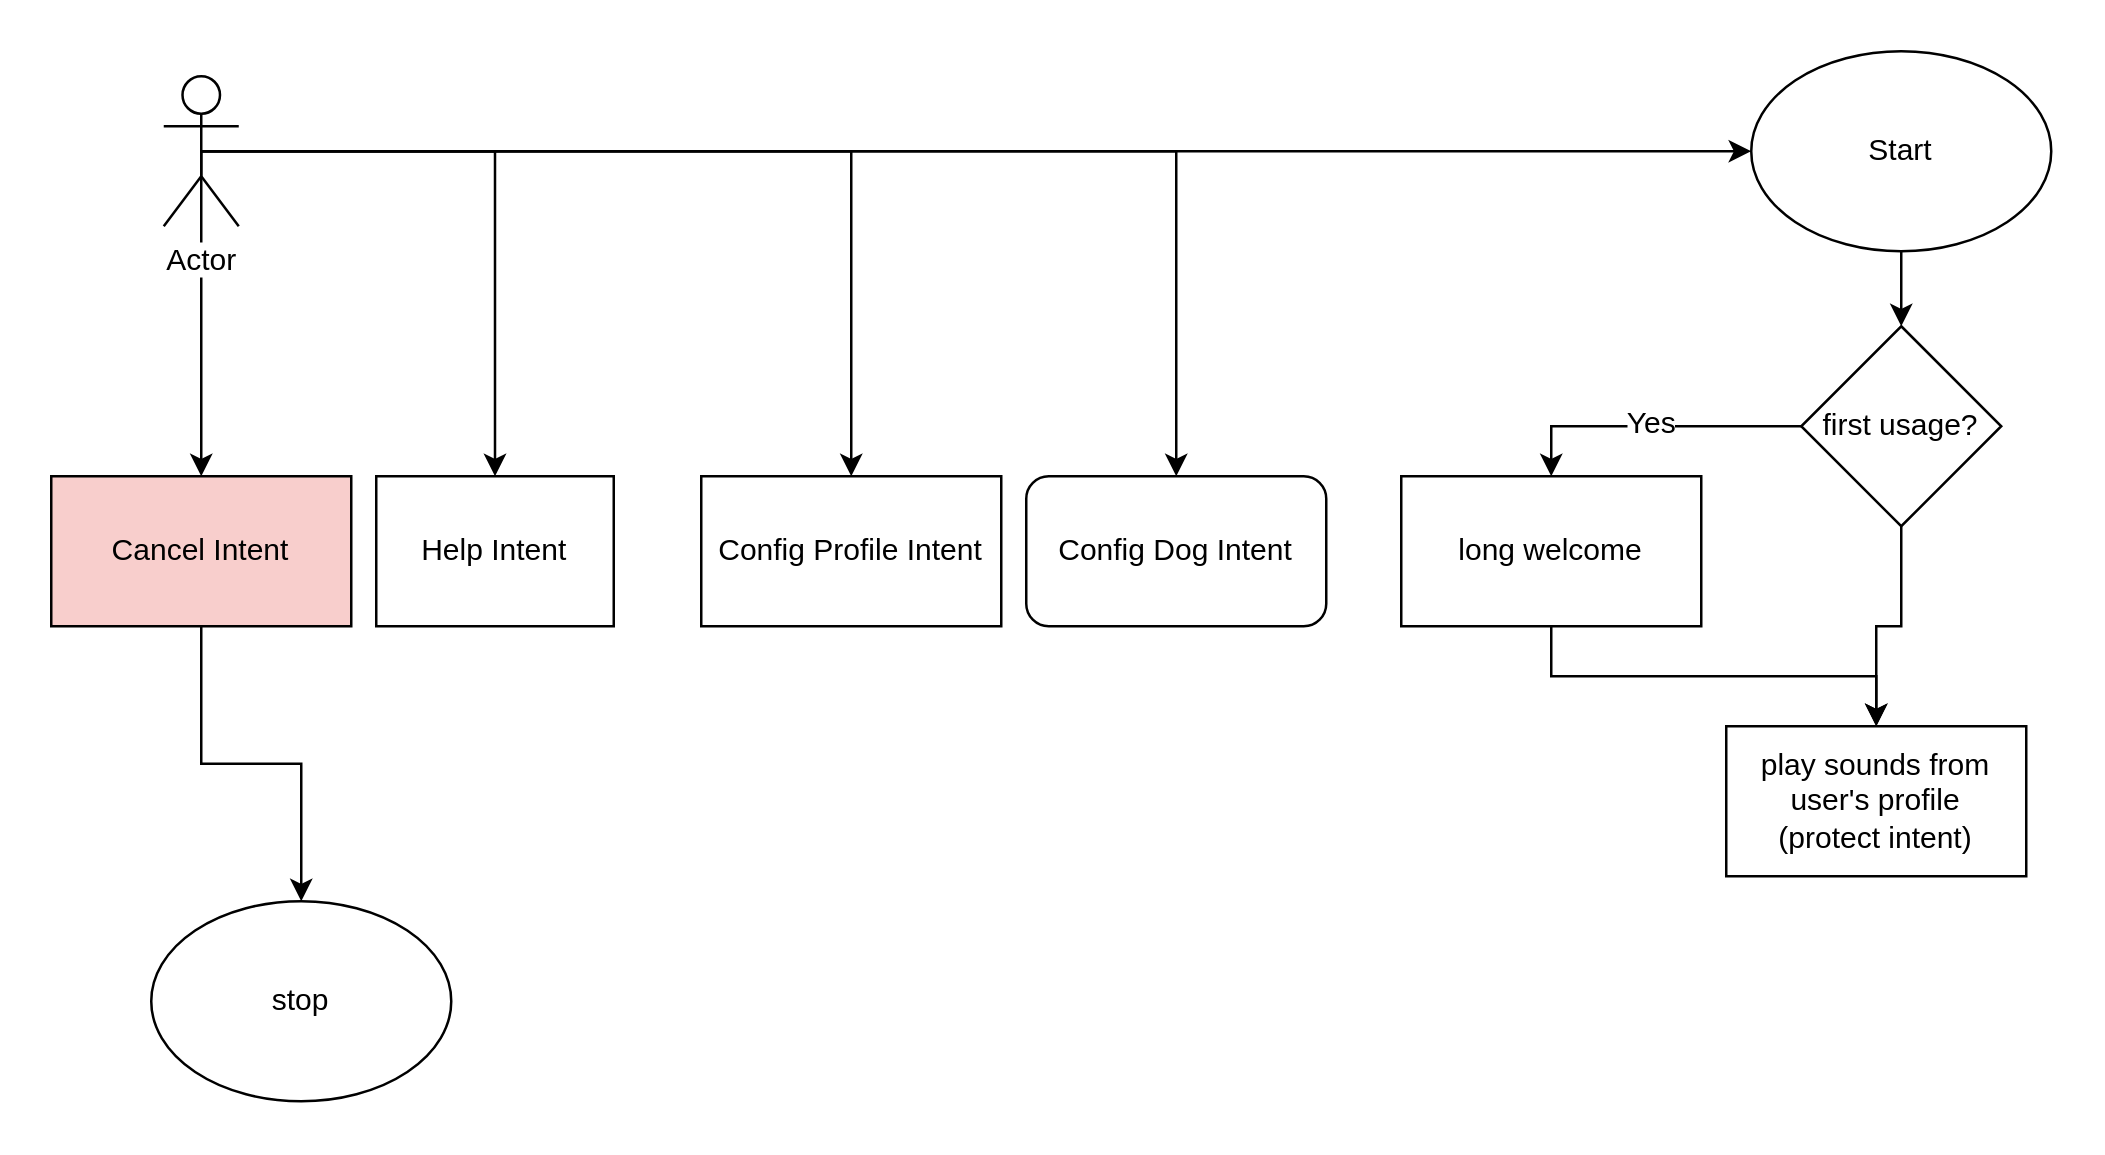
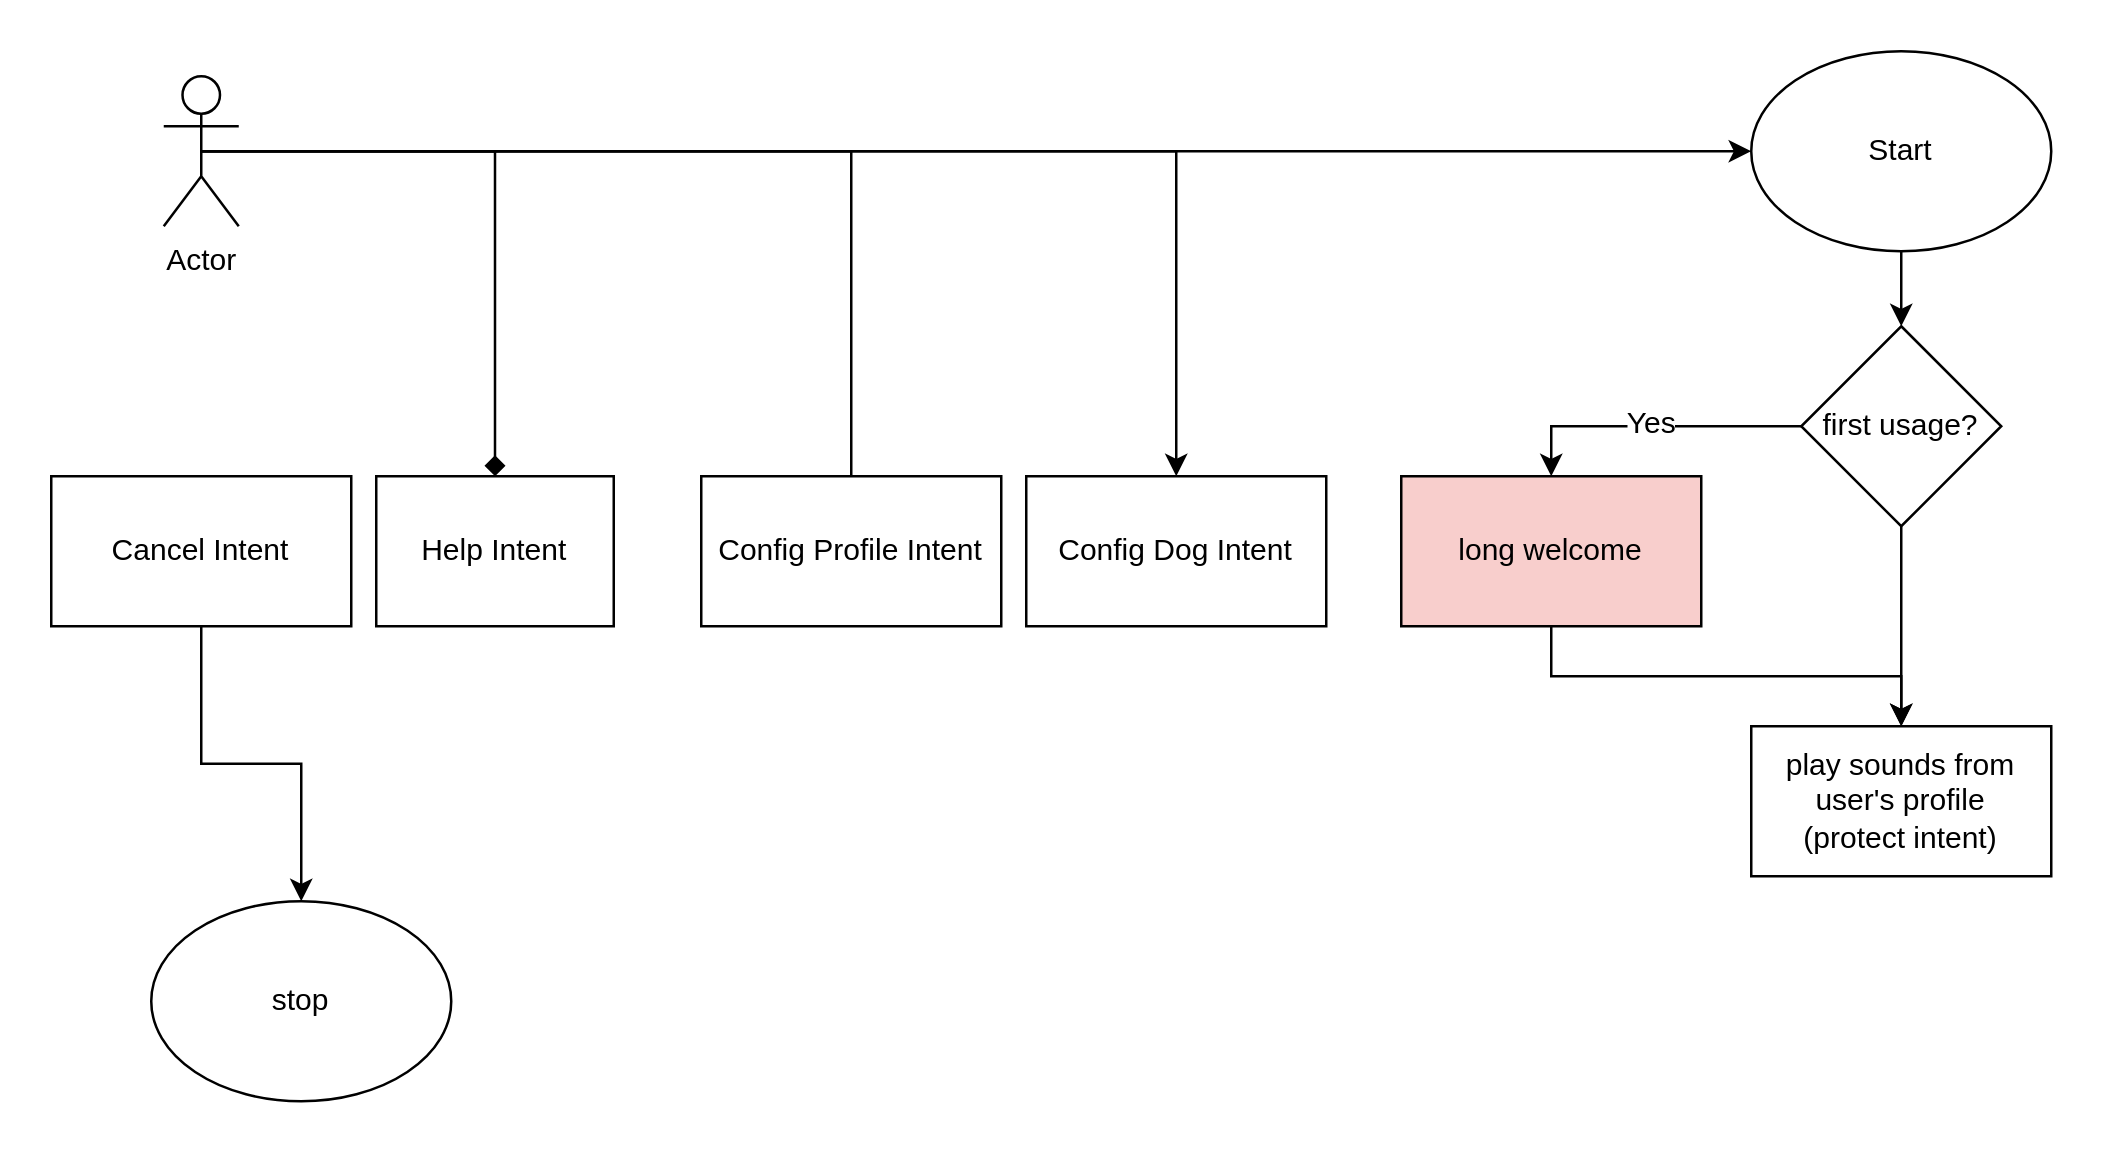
edge "Actor" -> "Cancel Intent": removed
edge "Actor" -> "Help Intent": arrowhead classic -> diamond
edge "Actor" -> "Config Profile Intent": arrowhead classic -> none
node "Cancel Intent": fillcolor #f8cecc -> #ffffff
node "Config Dog Intent": shape rounded rectangle -> rectangle
node "long welcome": fillcolor #ffffff -> #f8cecc
node "play sounds from user's profile (protect intent)": moved (1876, 801) -> (1901, 801)
